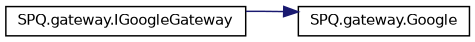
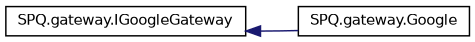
edge "SPQ.gateway.IGoogleGateway" -> "SPQ.gateway.Google": reversed
